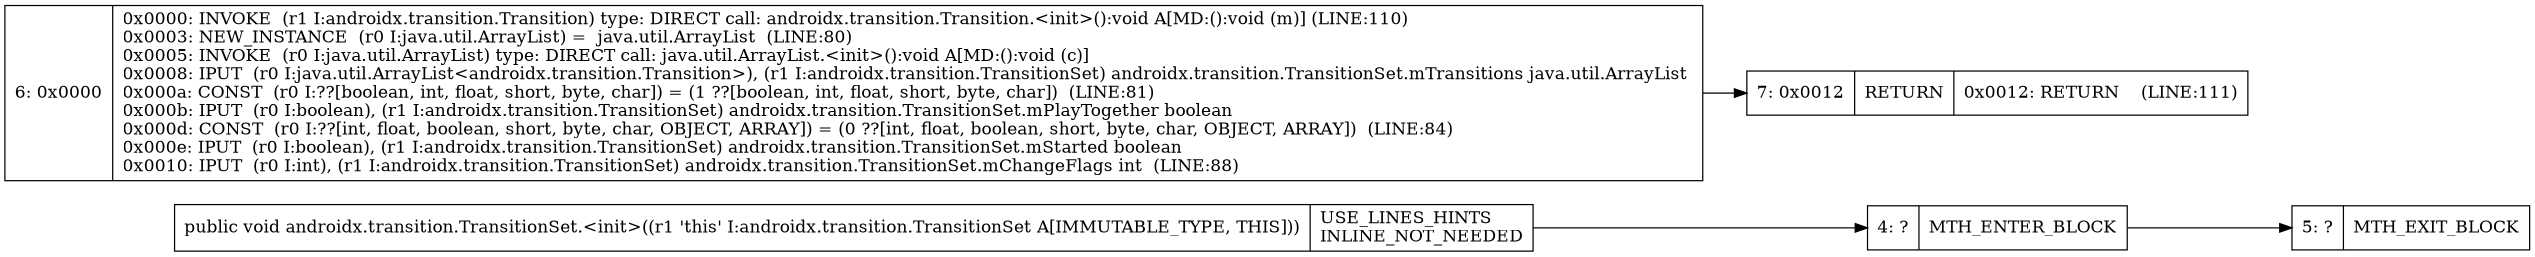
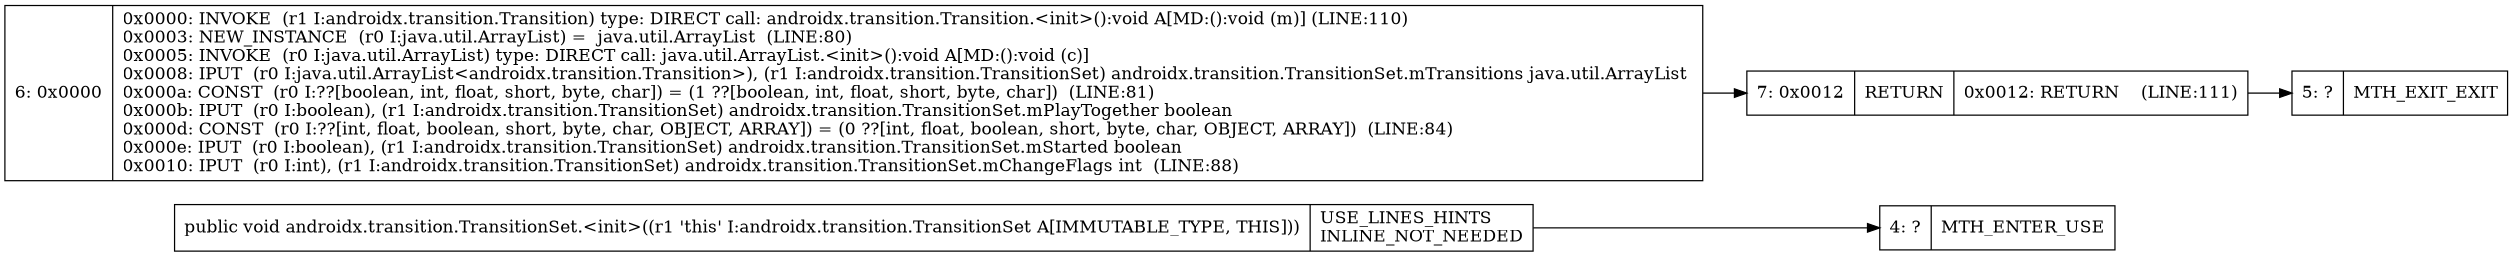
node "4: ?": text "MTH_ENTER_BLOCK" -> "MTH_ENTER_USE"
node "5: ?": text "MTH_EXIT_BLOCK" -> "MTH_EXIT_EXIT"
edge "4: ?" -> "5: ?": now "7: 0x0012" -> "5: ?"
